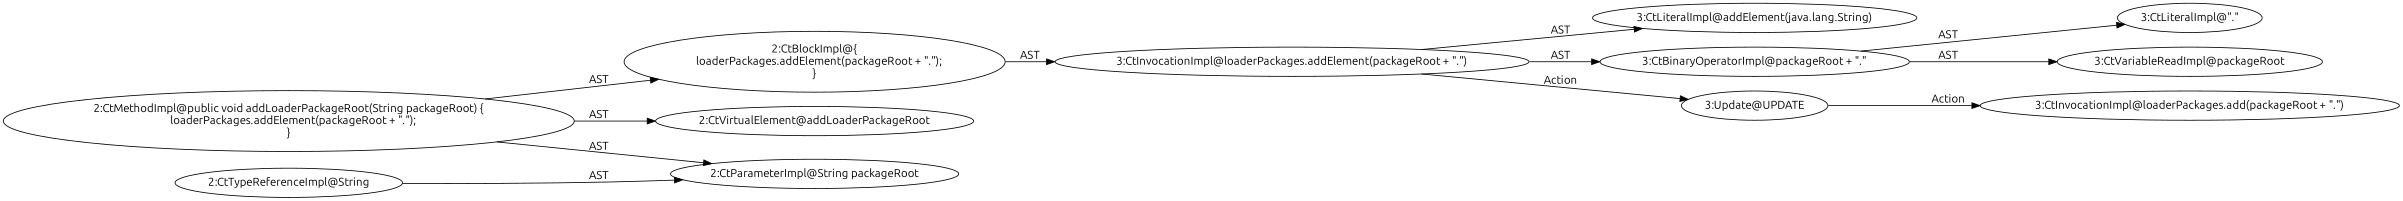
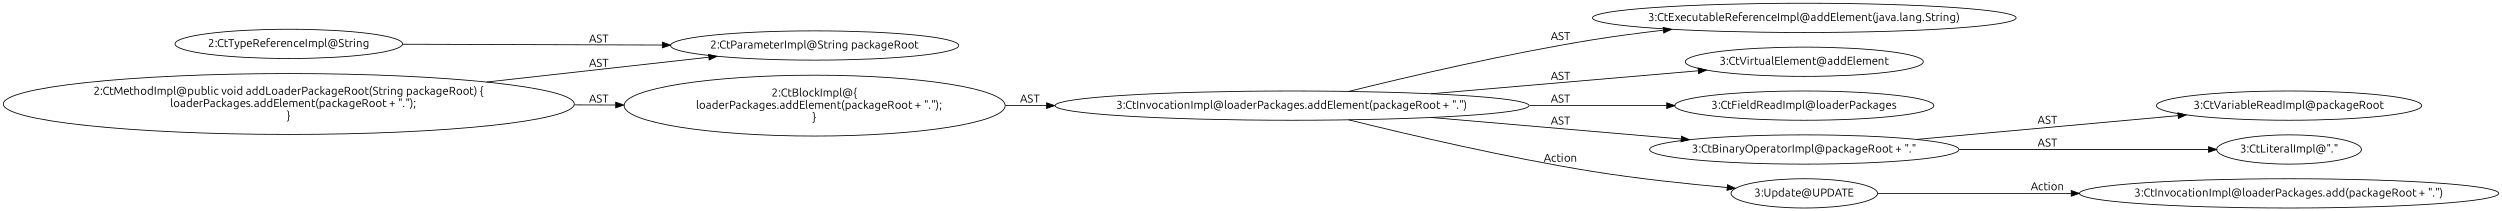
node "3:CtLiteralImpl@addElement(java.lang.String)": label "3:CtLiteralImpl@addElement(java.lang.String)" -> "3:CtExecutableReferenceImpl@addElement(java.lang.String)"
node "3:CtVirtualElement@addElement": added
node "3:CtFieldReadImpl@loaderPackages": added
node "2:CtVirtualElement@addLoaderPackageRoot": removed
